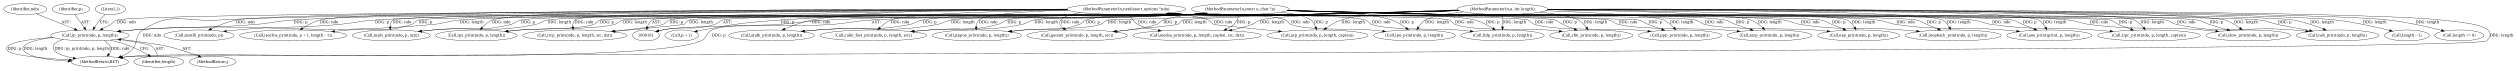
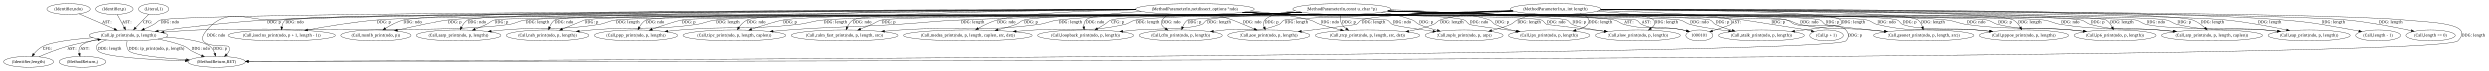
edge "(MethodParameterIn,const u_char *p)" -> "(Call,loopback_print(ndo, p, length))": label "DDG: p" -> "CFG: p"
node "(Call,lldp_print(ndo, p, length))": removed
node "(Call,aoe_print(print, p, length))": label "(Call,aoe_print(print, p, length))" -> "(Call,aoe_print(ndo, p, length))"
